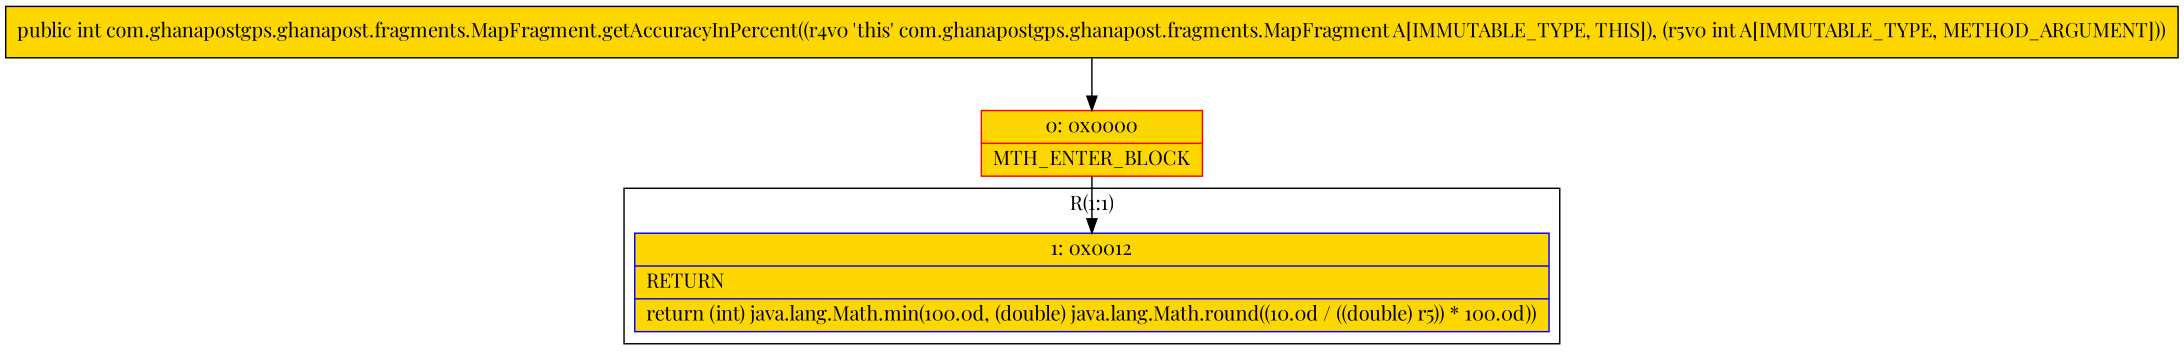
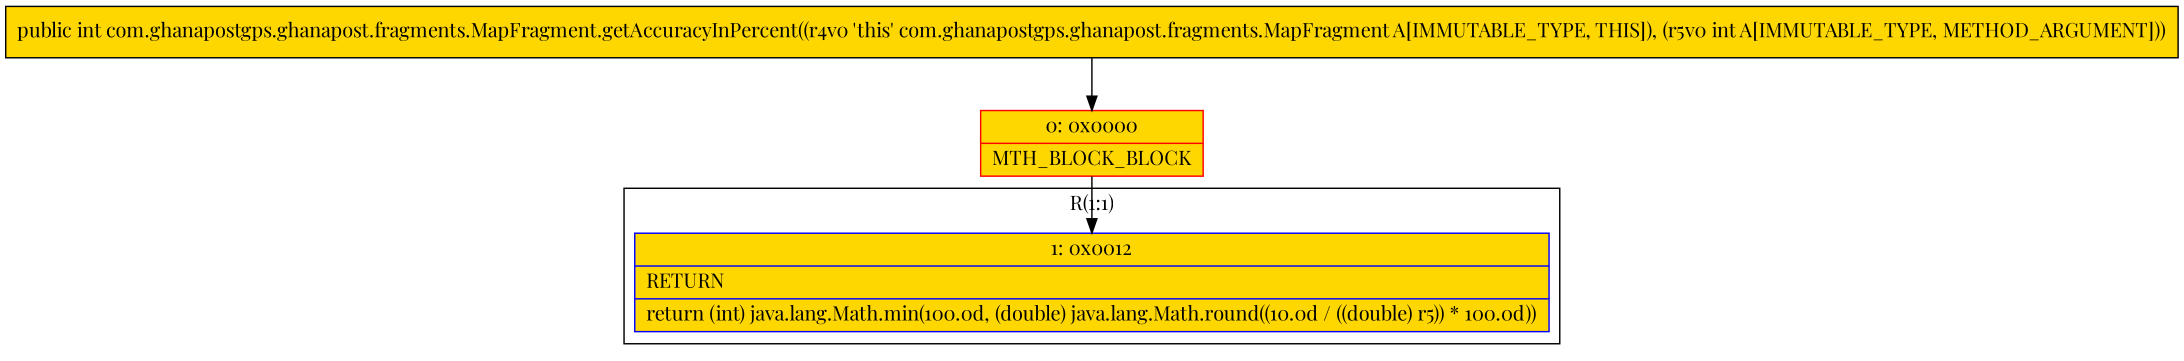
node "0: 0x0000": text "MTH_ENTER_BLOCK" -> "MTH_BLOCK_BLOCK"
